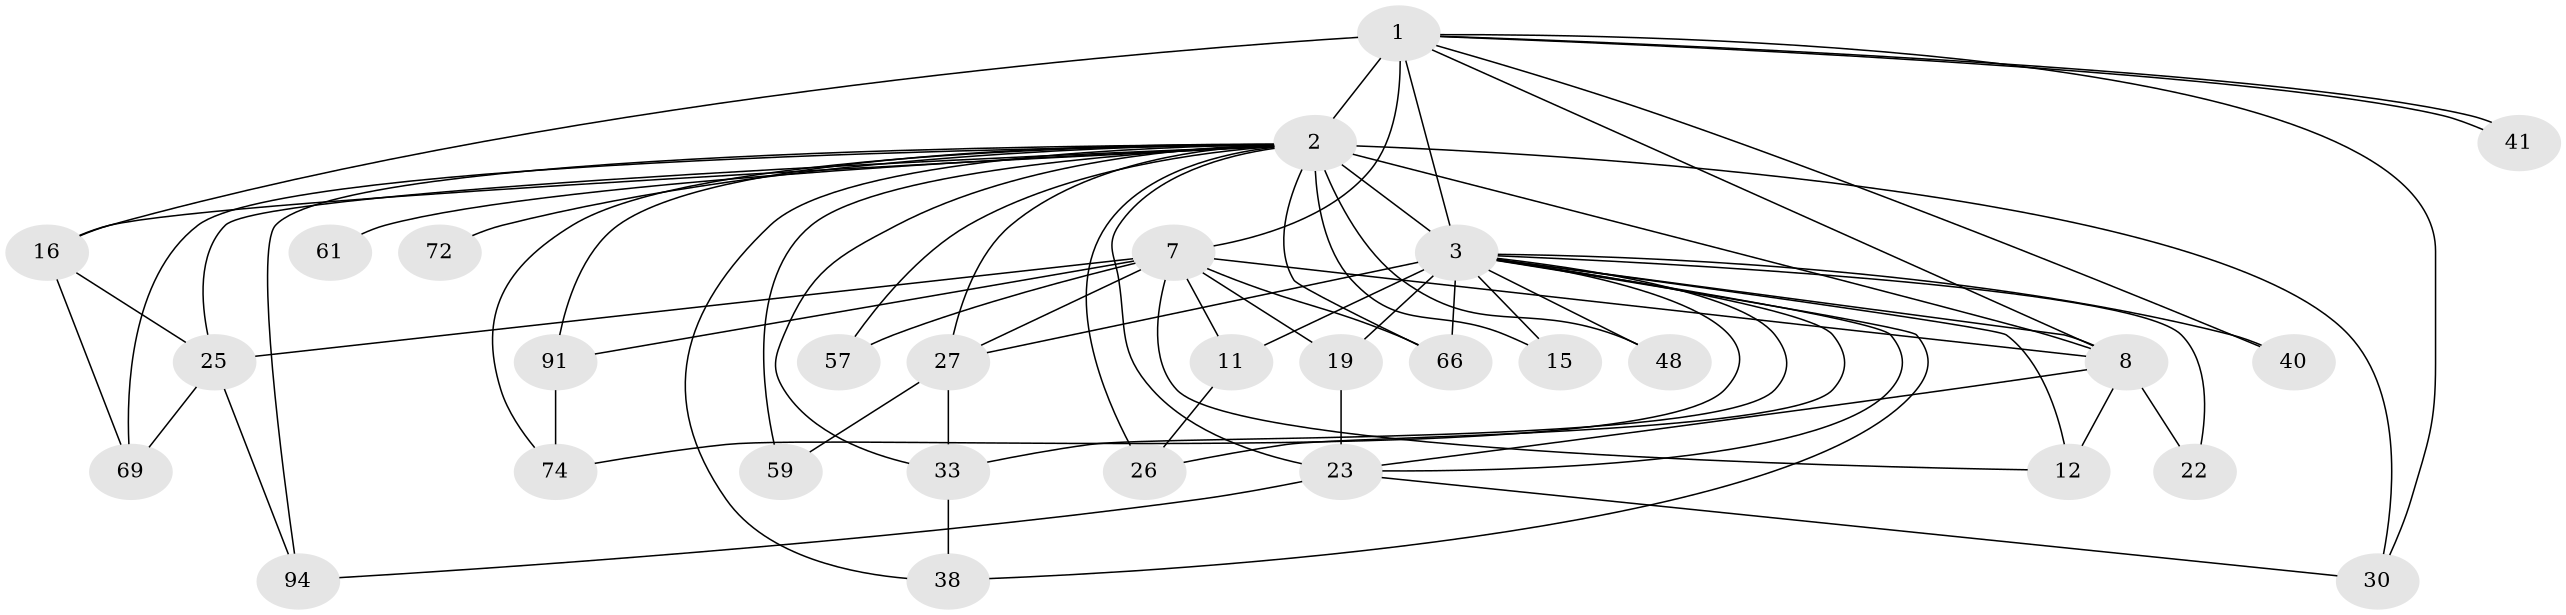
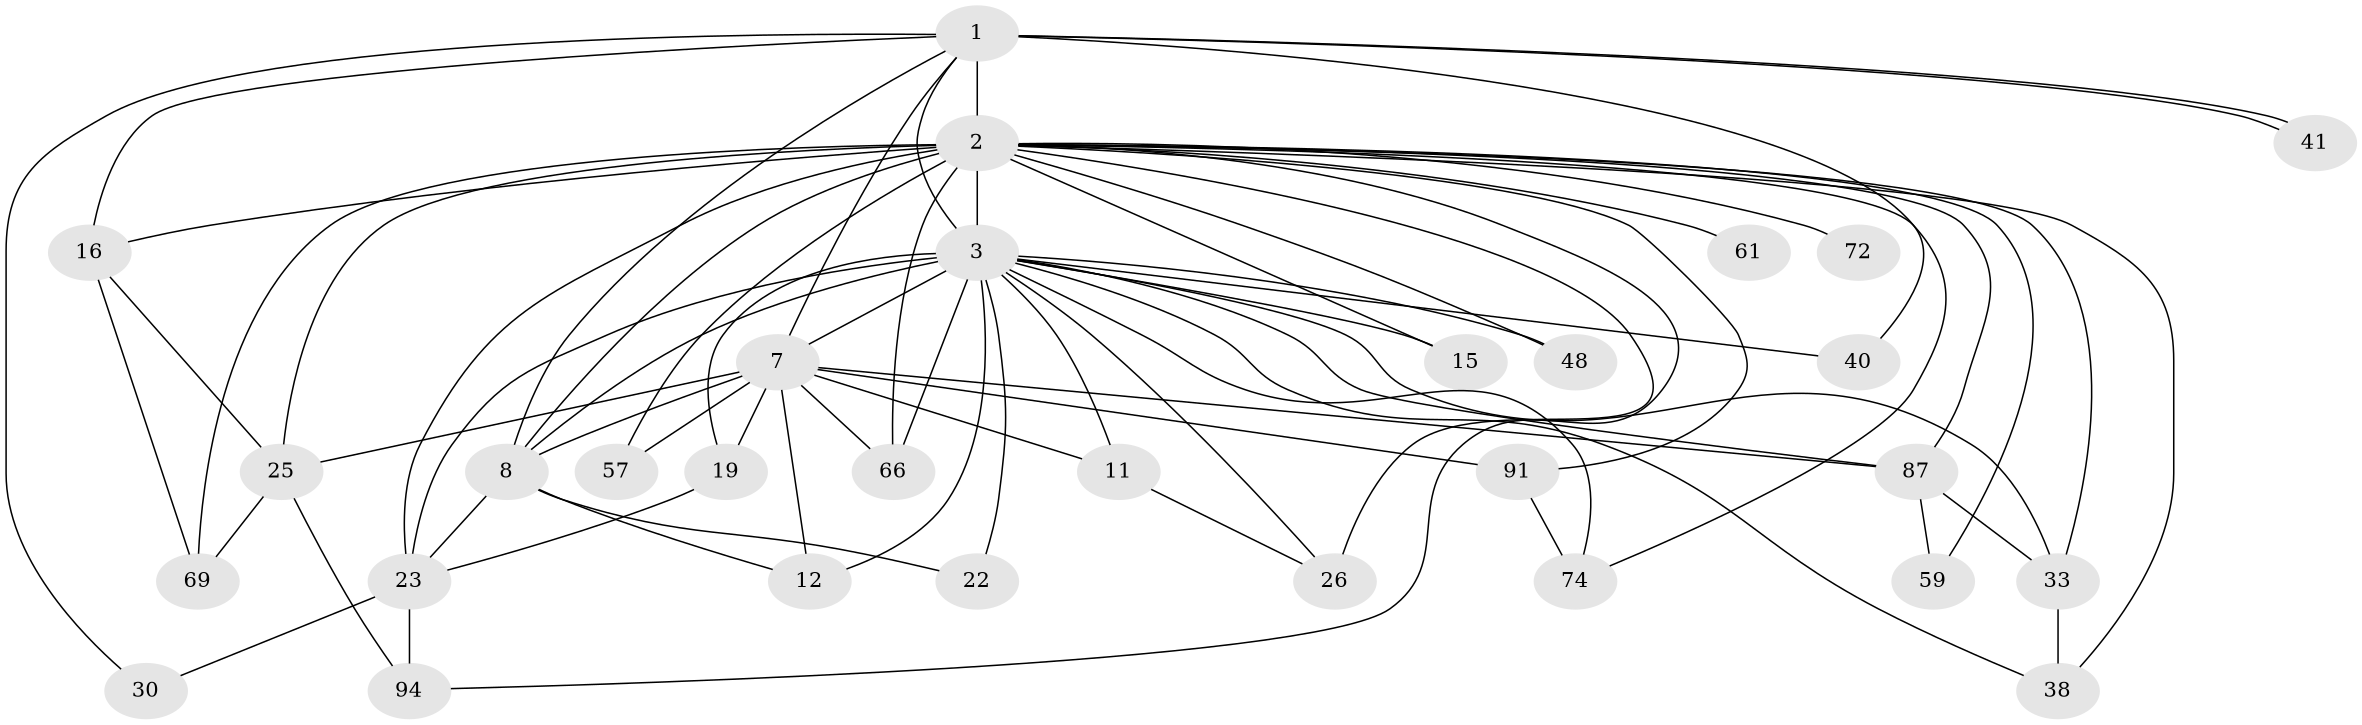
edge "2" -- "30": removed
edge "3" -- "7": added
node "27": label "27" -> "87"
